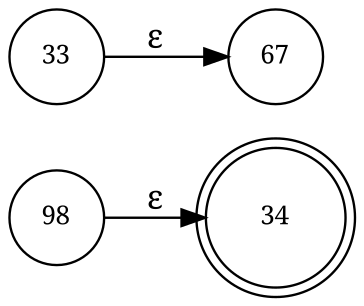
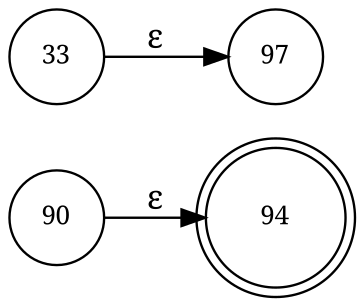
node "67": label "67" -> "97"
node "98": label "98" -> "90"
node "34": label "34" -> "94"
